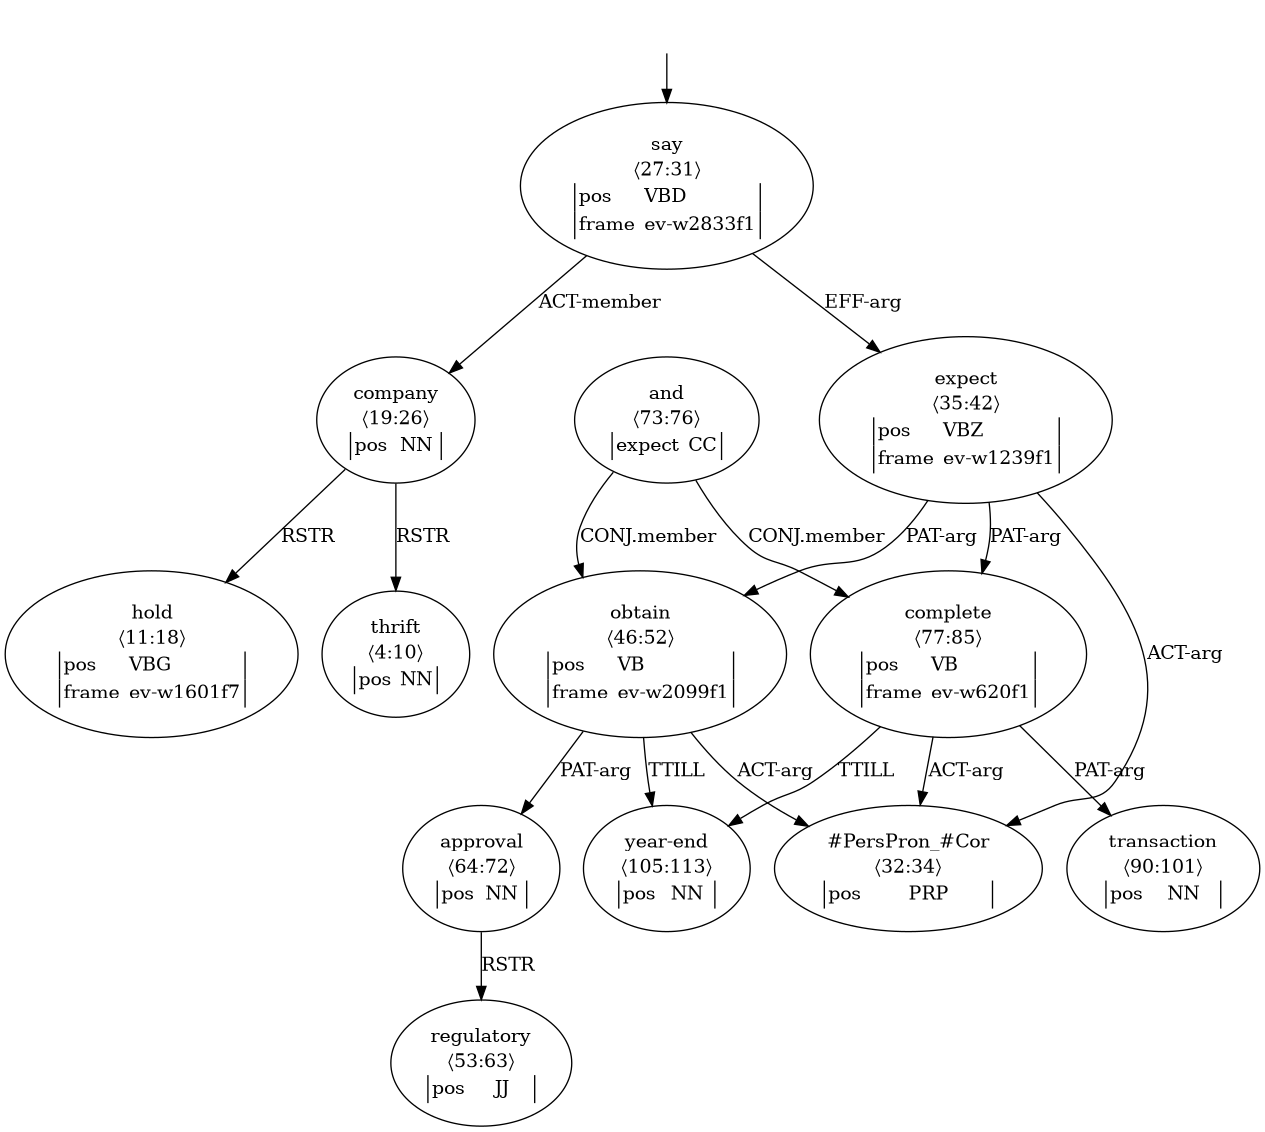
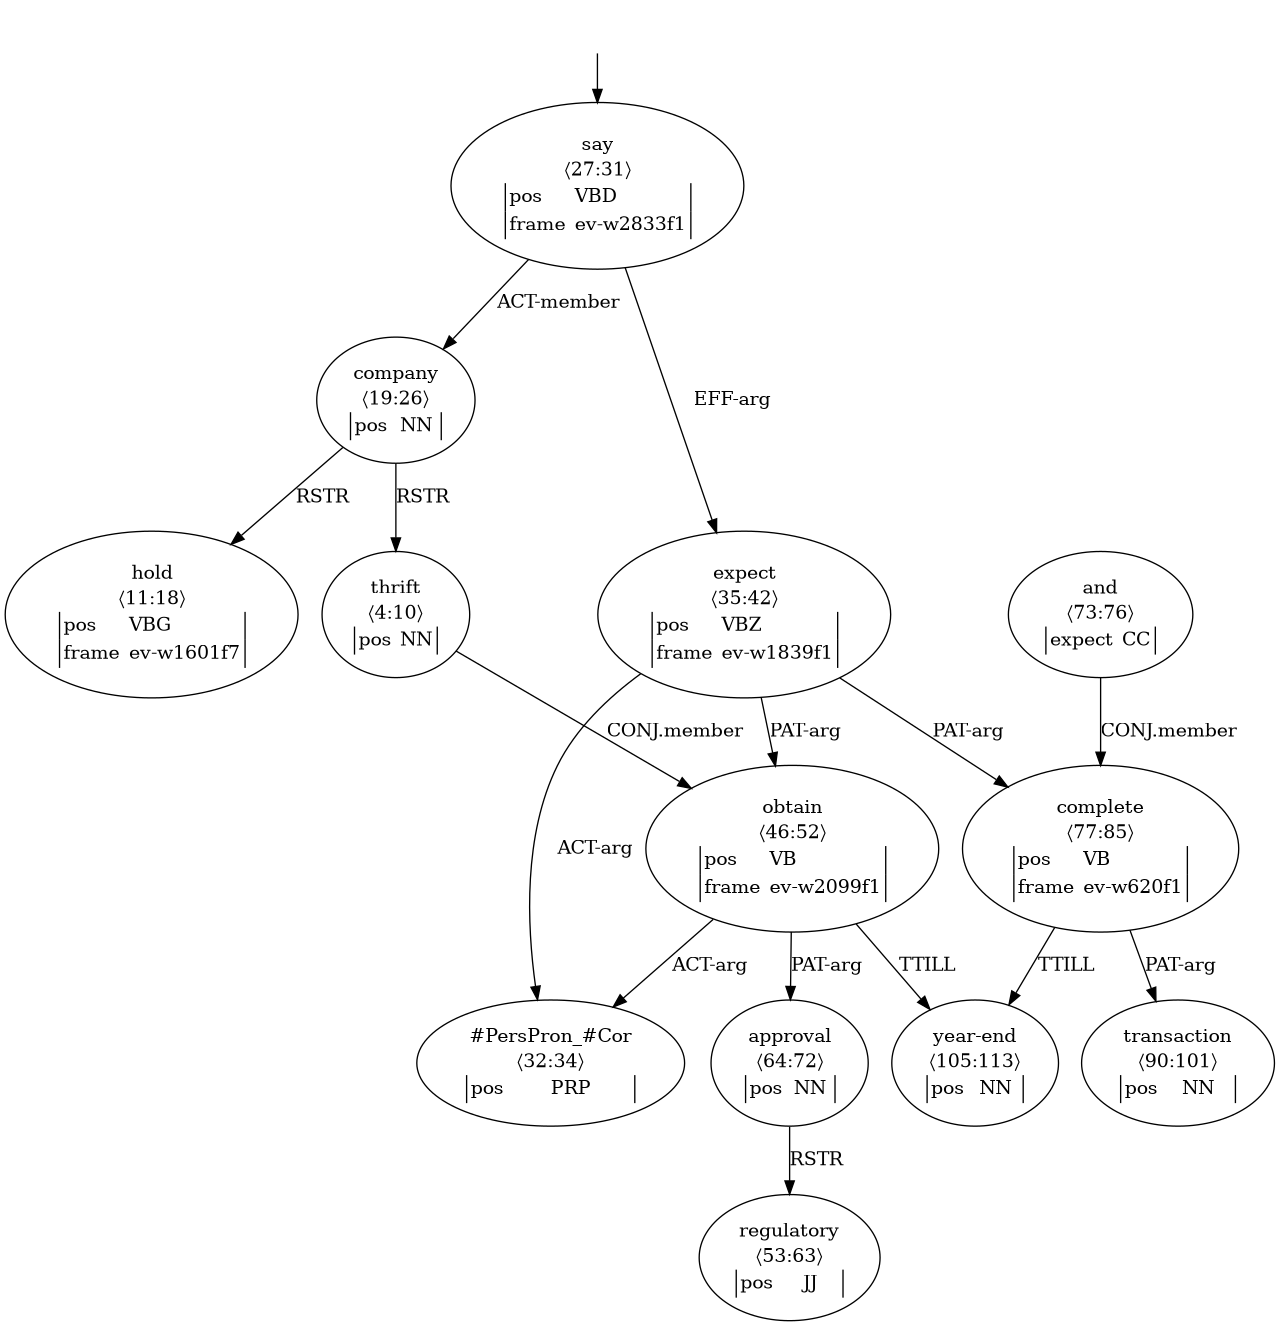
node "expect": text "ev-w1239f1" -> "ev-w1839f1"
edge "and" -> "obtain": now "thrift" -> "obtain"
edge "complete" -> "#PersPron_#Cor": removed, label "ACT-arg"
